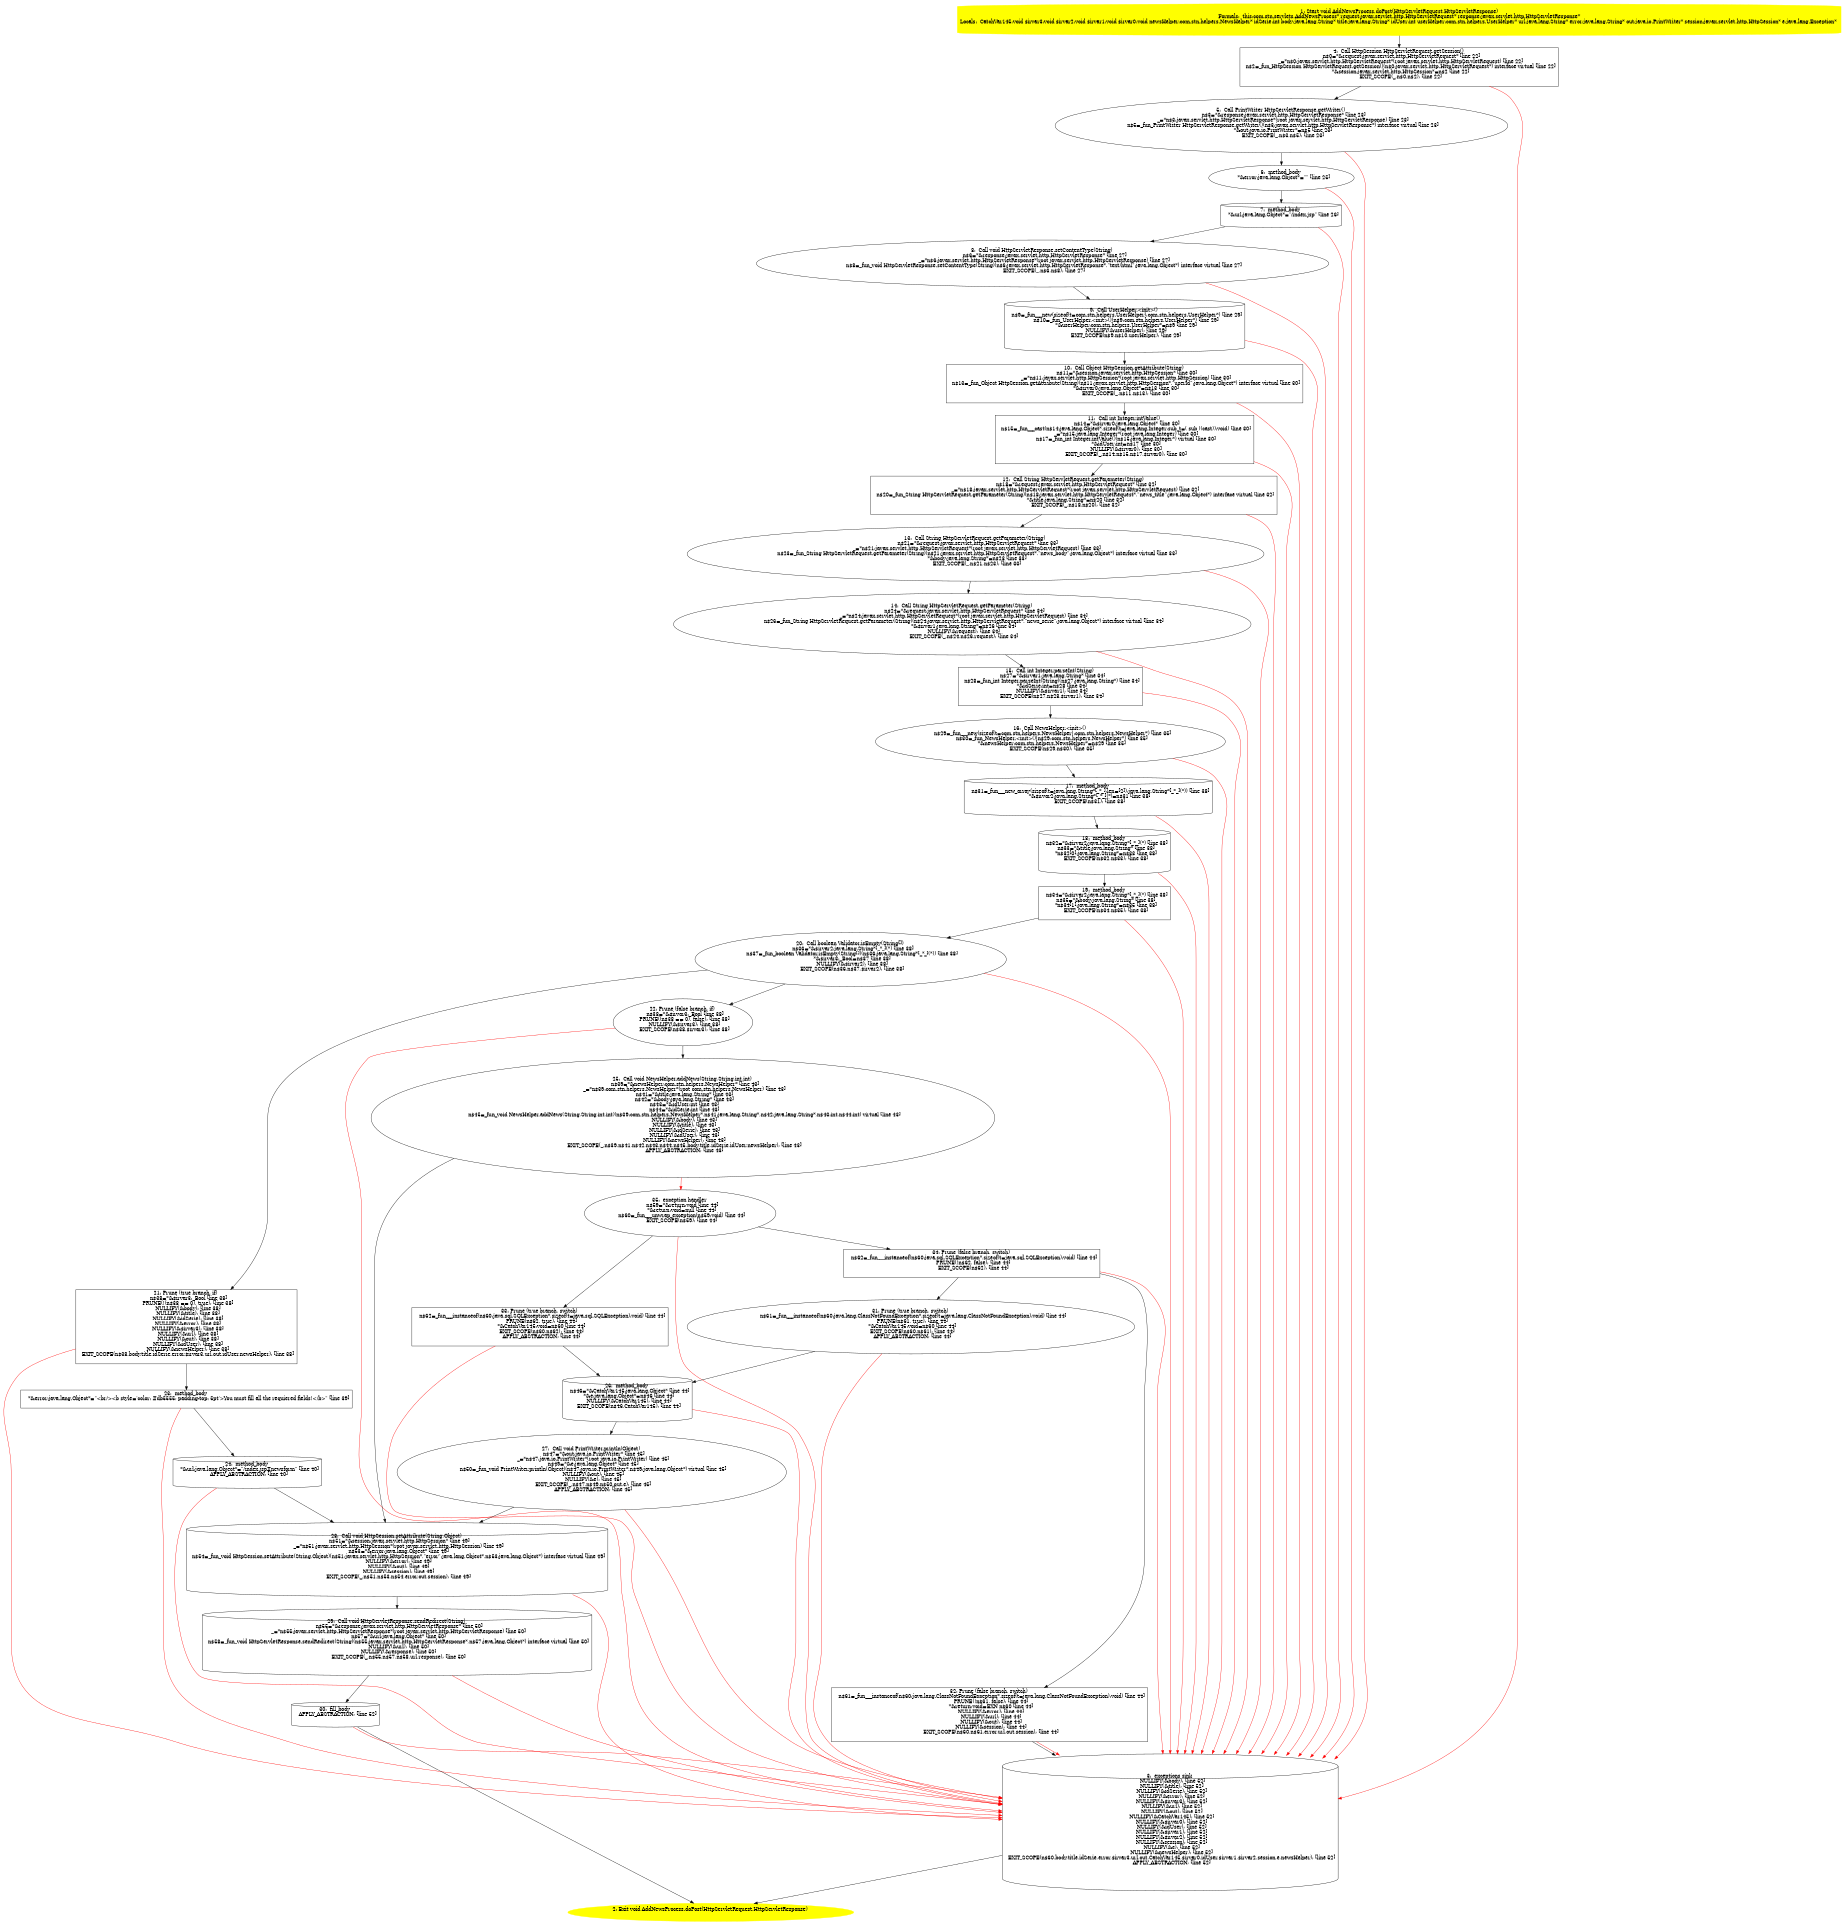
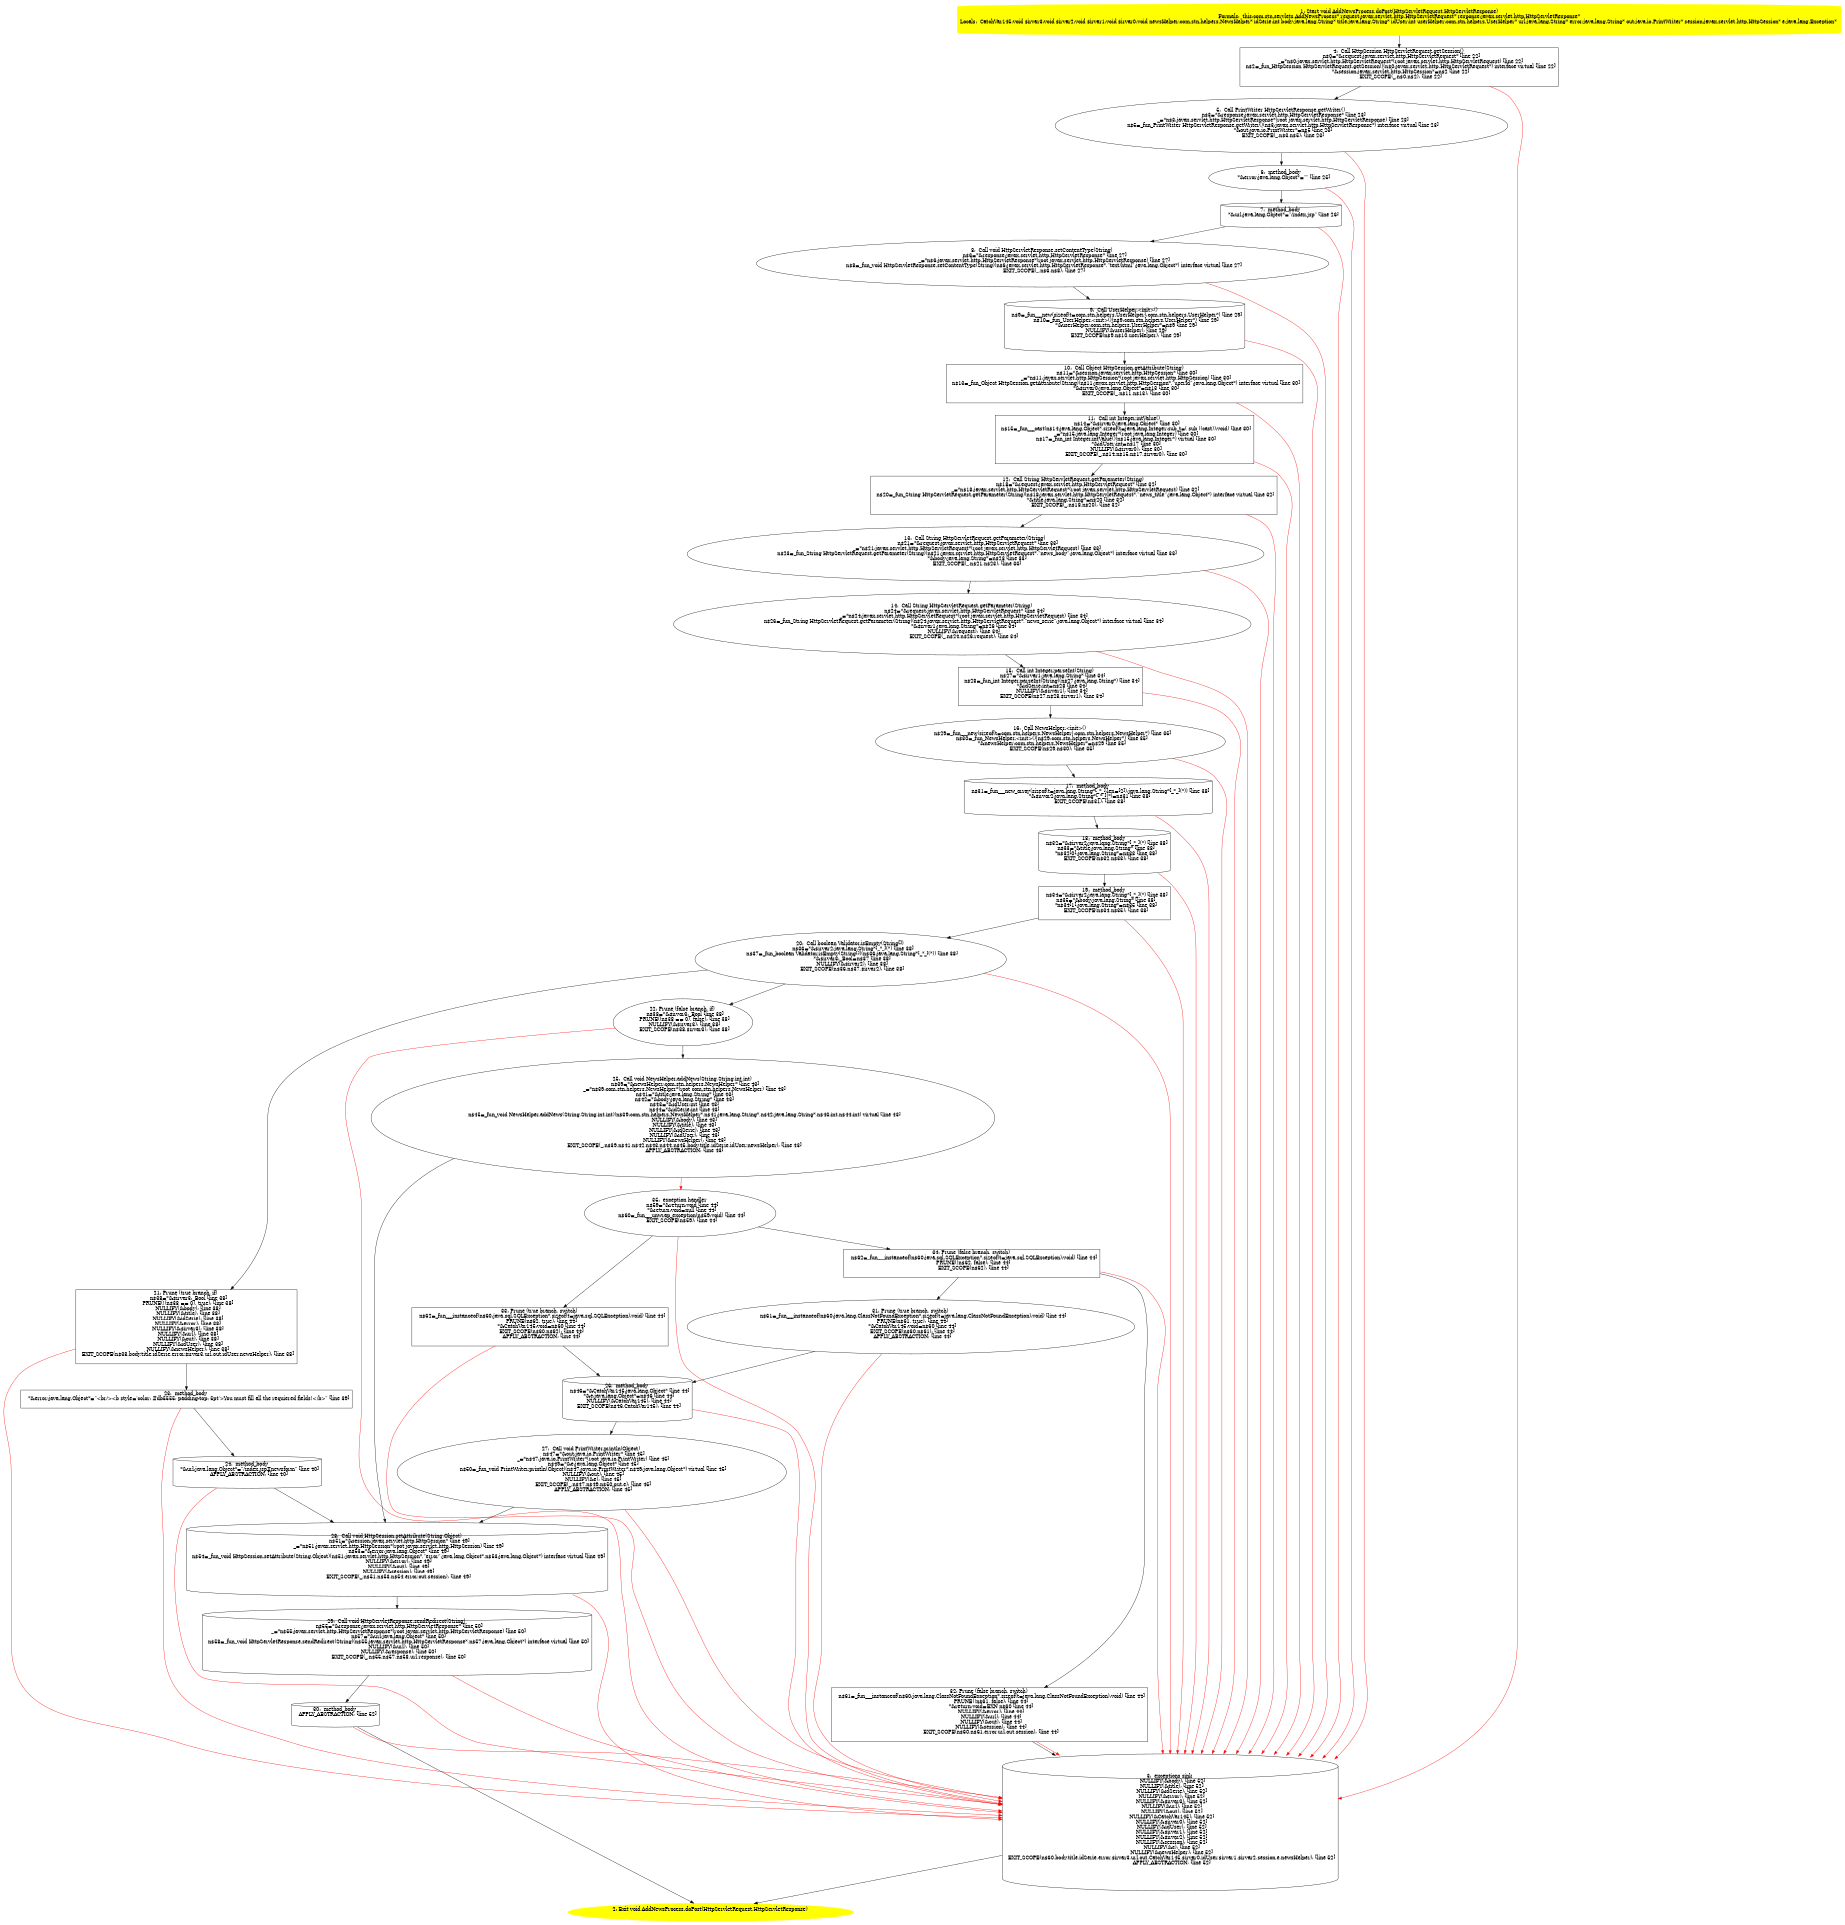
node "30:  fill_body APPLY_ABSTRACTION; [line 52]": label "30:  fill_body APPLY_ABSTRACTION; [line 52]" -> "30:  method_body APPLY_ABSTRACTION; [line 52]"
